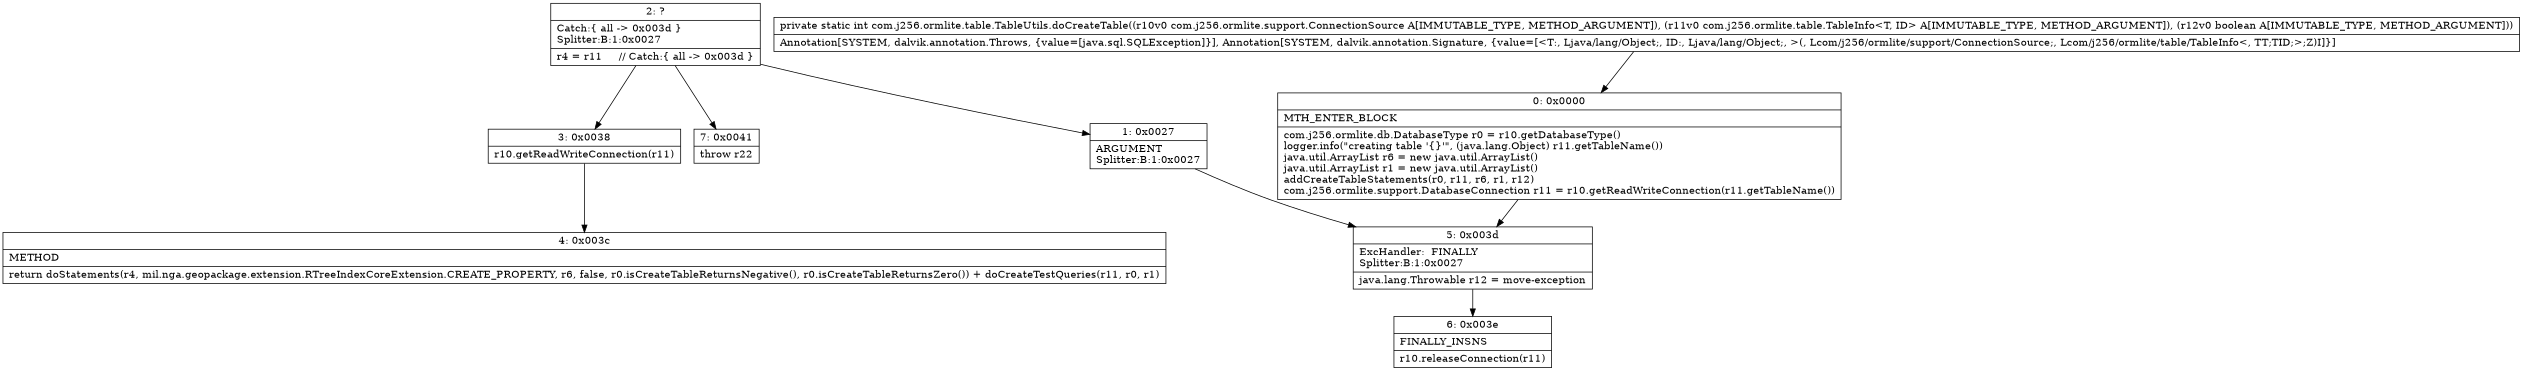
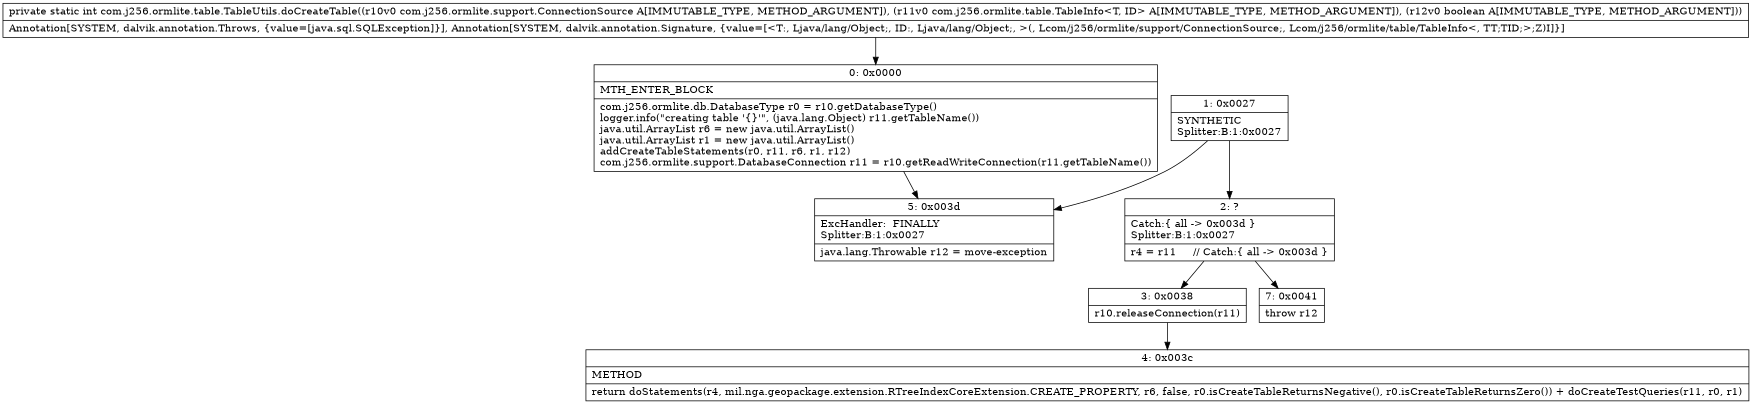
edge "2: ?" -> "1: 0x0027": reversed
node "1: 0x0027": text "ARGUMENT" -> "SYNTHETIC"
node "3: 0x0038": text "r10.getReadWriteConnection(r11)" -> "r10.releaseConnection(r11)"
node "7: 0x0041": text "throw r22" -> "throw r12"
node "6: 0x003e": removed
